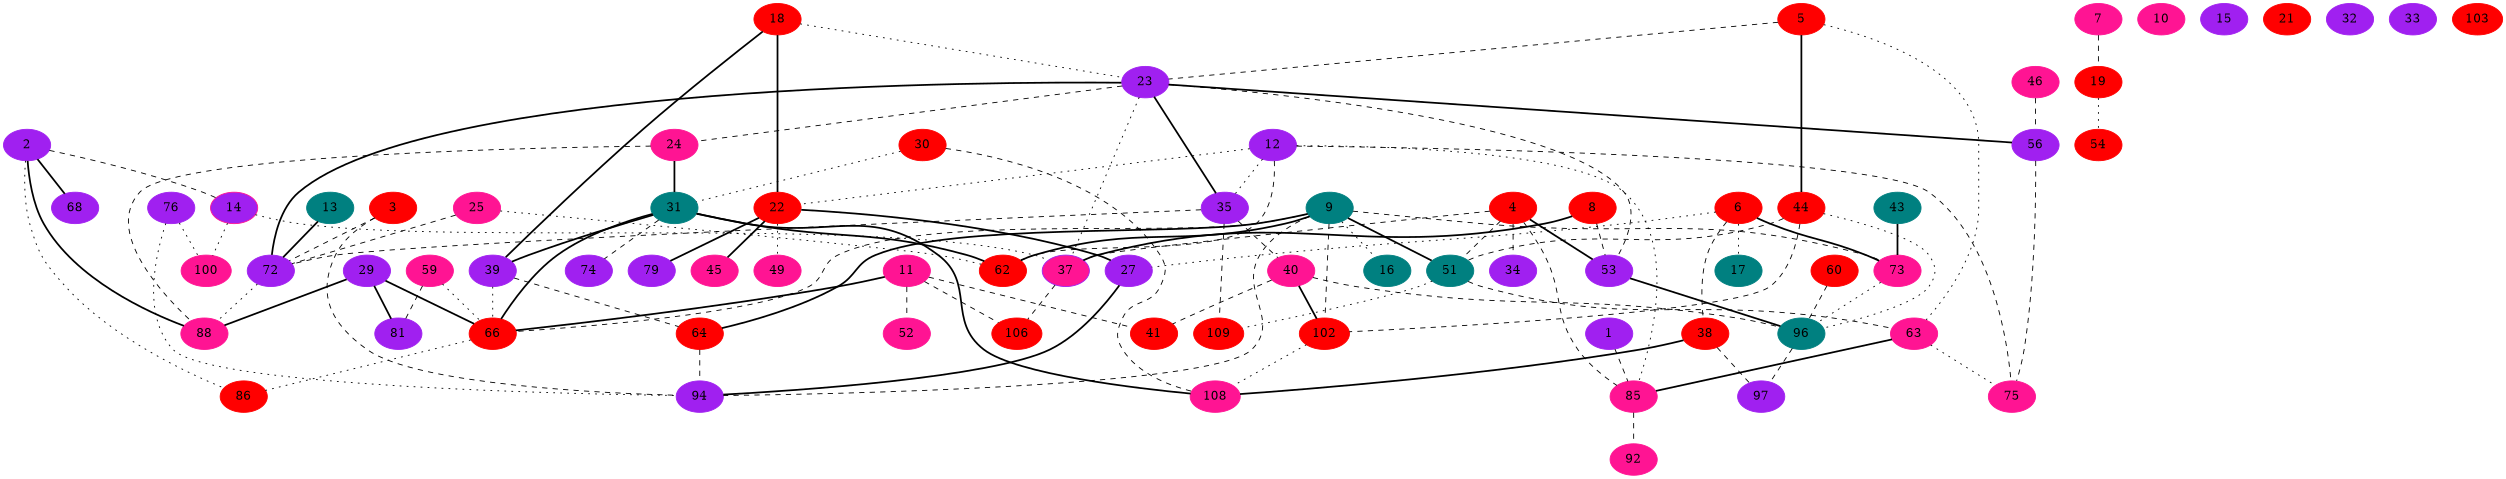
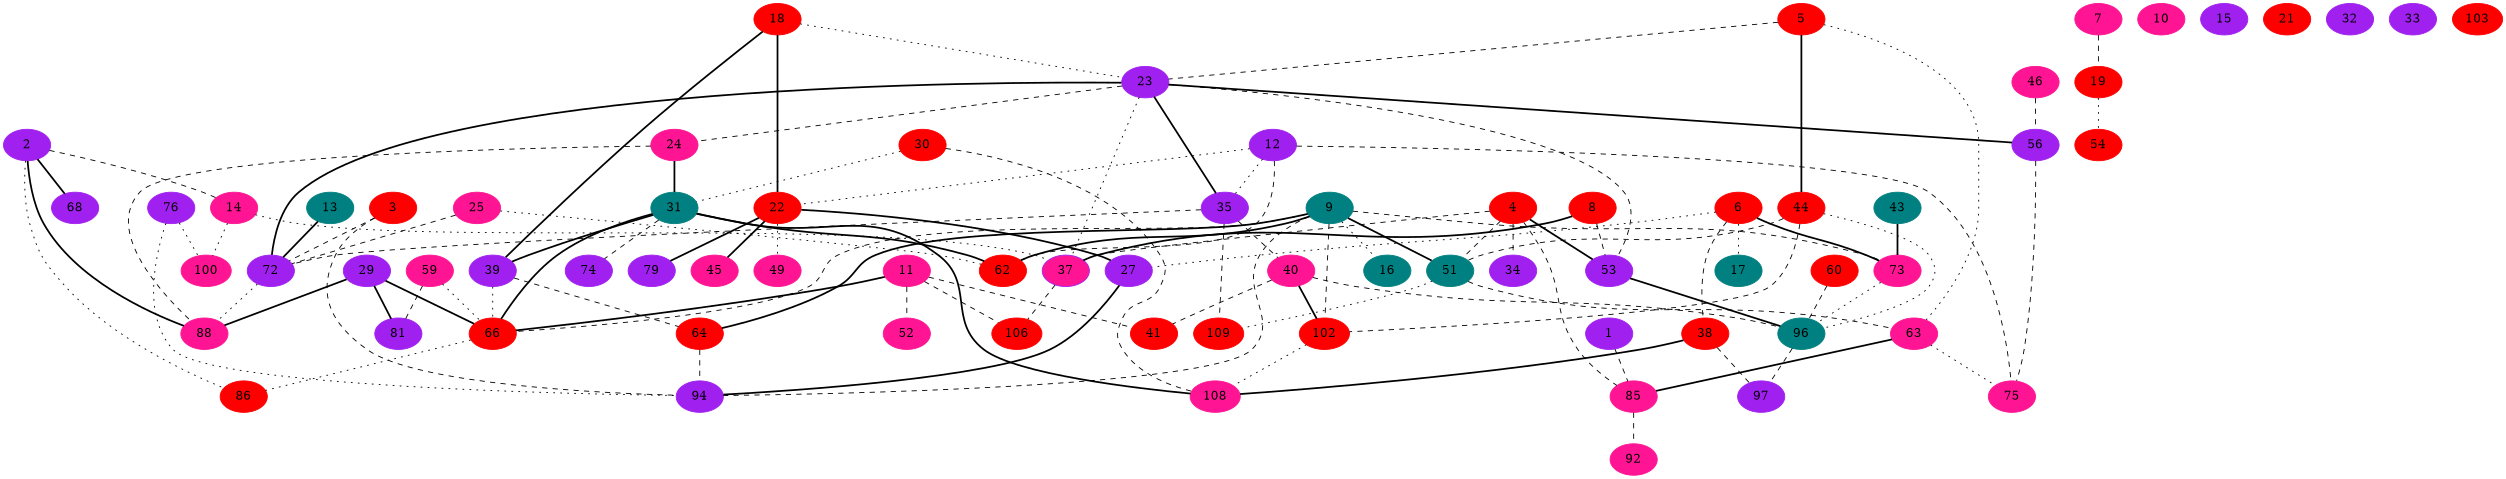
edge "12" -- "85": removed
node "14": fillcolor purple -> deeppink
